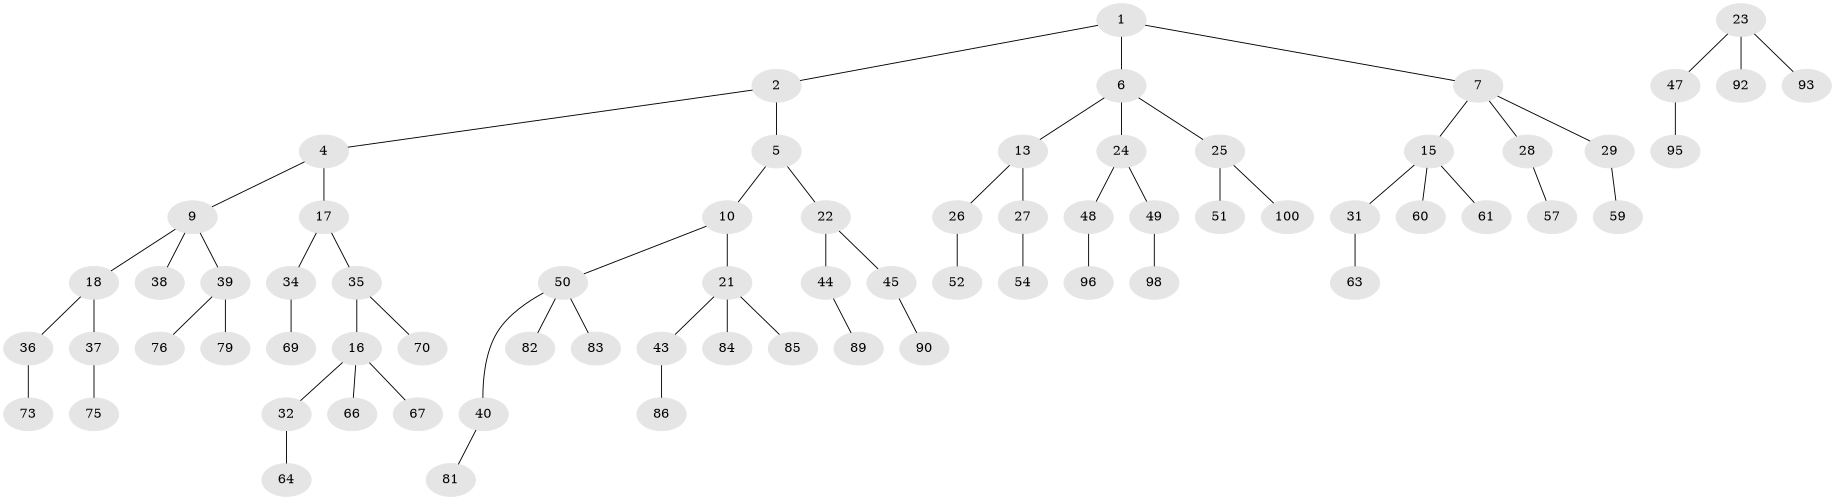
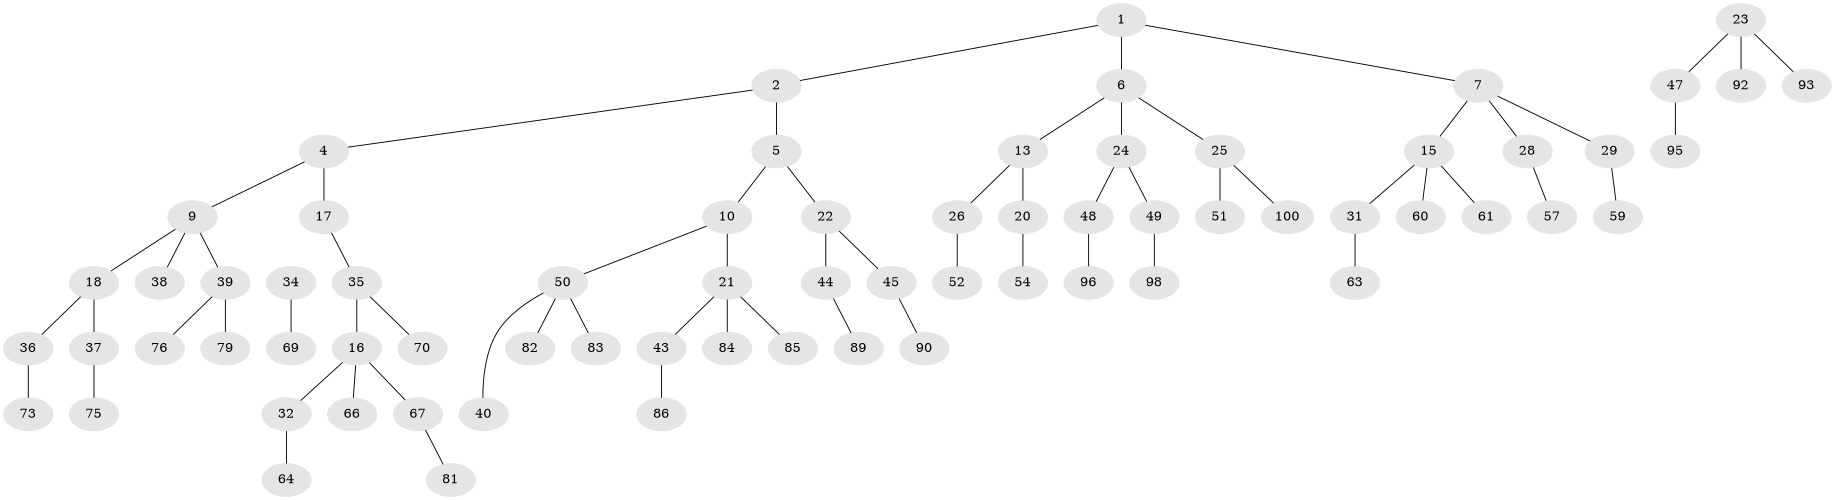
node "27": label "27" -> "20"
edge "17" -- "34": removed
edge "40" -- "81": now "67" -- "81"
